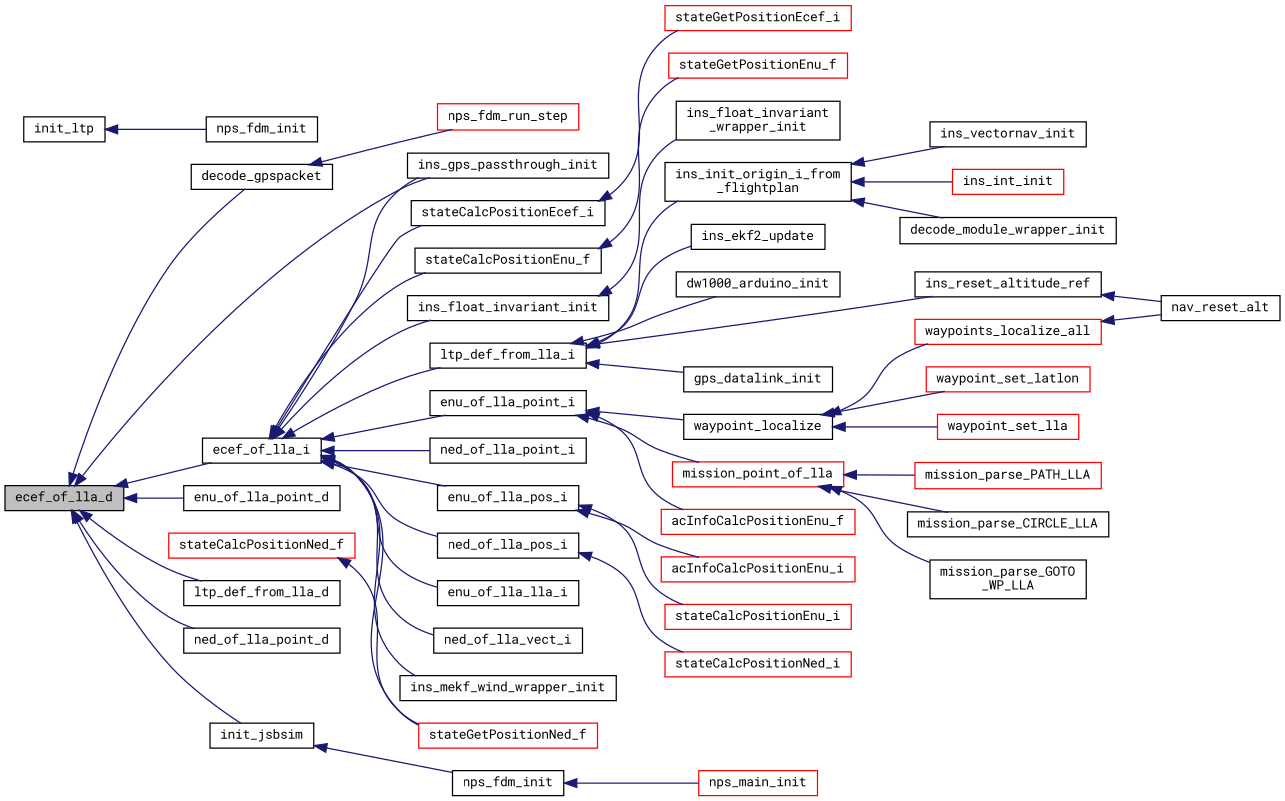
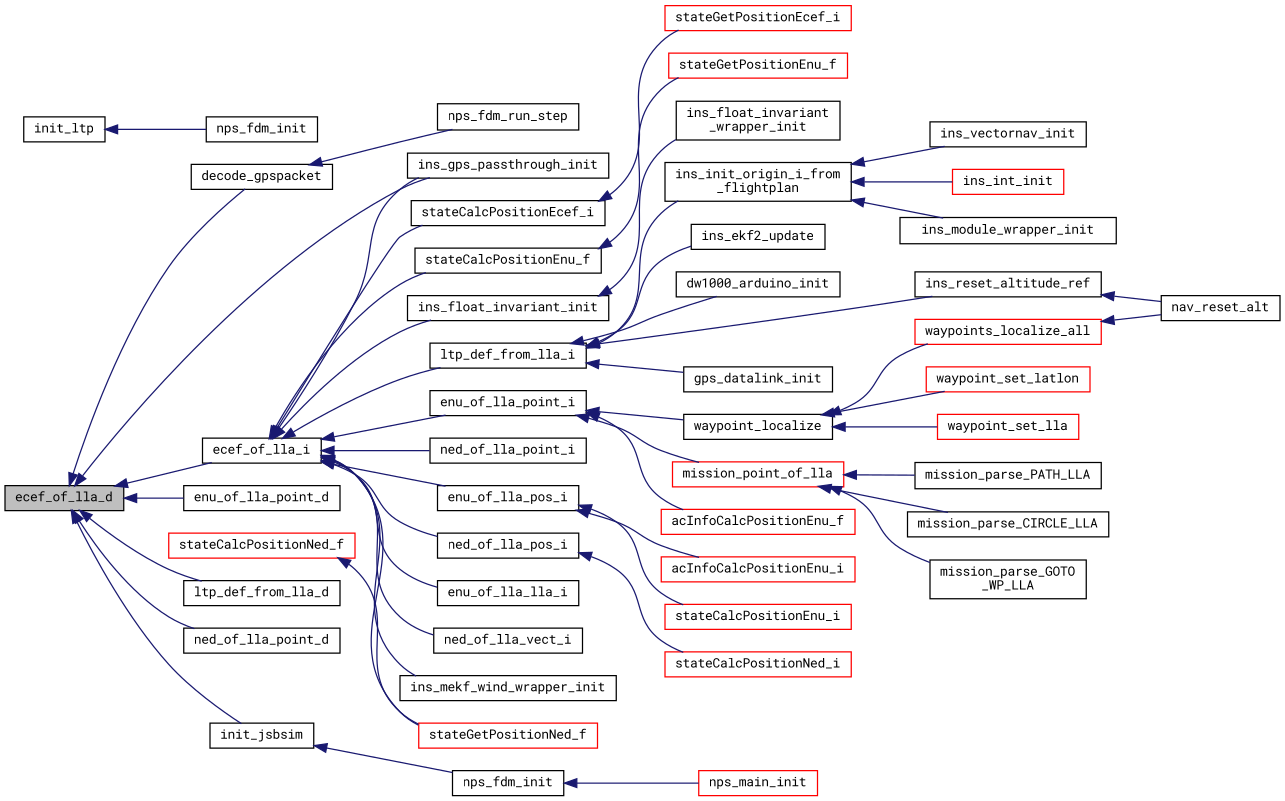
node "nps_fdm_run_step": color red -> black
node "decode_module_wrapper_init": label "decode_module_wrapper_init" -> "ins_module_wrapper_init"
node "mission_parse_PATH_LLA": color red -> black
